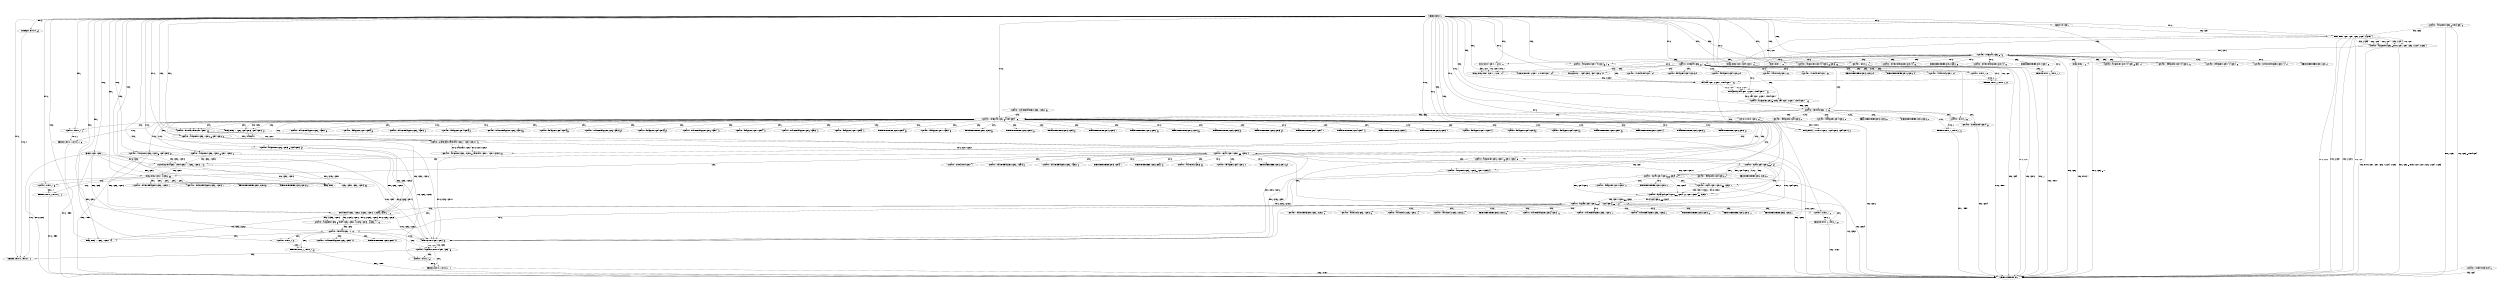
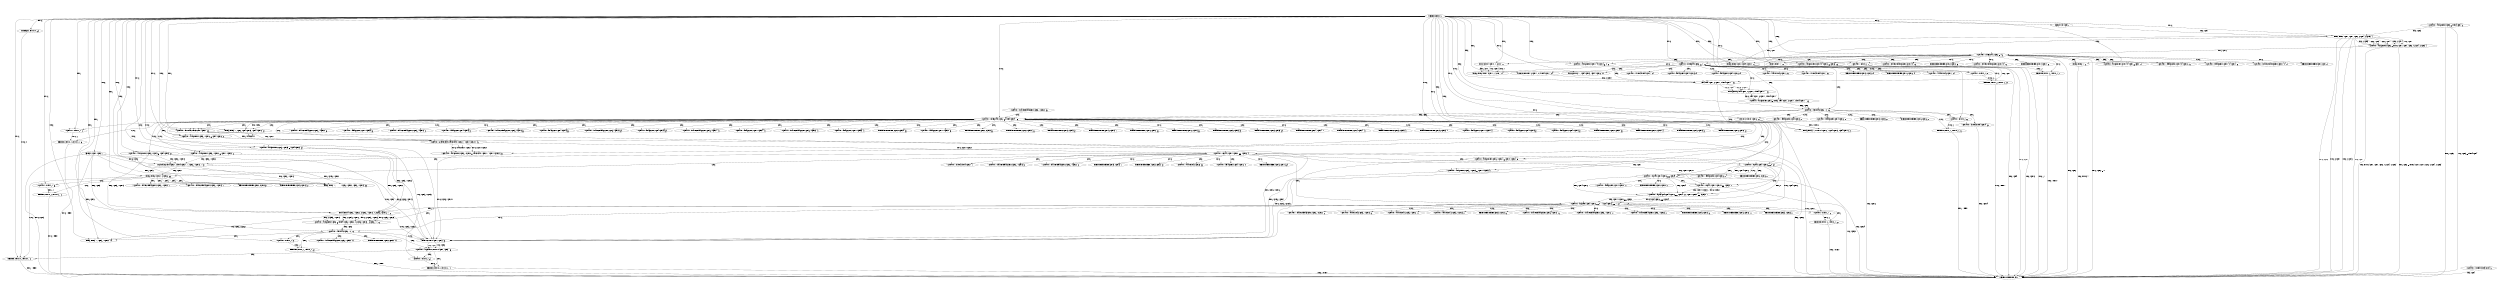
edge "(METHOD,FUN1)" -> "(<operator>.assignment,VAR3->VAR23 = VAR4.VAR23)": added, label "DDG:"
edge "(<operator>.notEquals,VAR6 != 0)" -> "(FUN5,FUN5(VAR1, VAR9, VAR10))": label "CDG: " -> "VAR: "
edge "(<operator>.notEquals,VAR6 != sizeof(VAR19))" -> "(<operator>.equals,VAR17.VAR20 == VAR26)": removed, label "CDG:"
edge "(<operator>.assignment,VAR3->VAR16 = VAR4.VAR16)" -> "(FUN9,FUN9(VAR3->VAR22, &VAR3->VAR15,  &VAR3->VAR16, ...)": removed, label "DDG: VAR3->VAR16"
edge "(<operator>.logicalOr,VAR4.VAR16 == 0  | (VAR4.VAR16 == ...)" -> "(FUN9,FUN9(VAR3->VAR22, &VAR3->VAR15,  &VAR3->VAR16, ...)": label "CDG: " -> "DDG: 0"
edge "(<operator>.assignment,VAR3->VAR15 = VAR4.VAR15)" -> "(METHOD_RETURN,int)": now "(RETURN,return 0;,return 0;)" -> "(METHOD_RETURN,int)"
